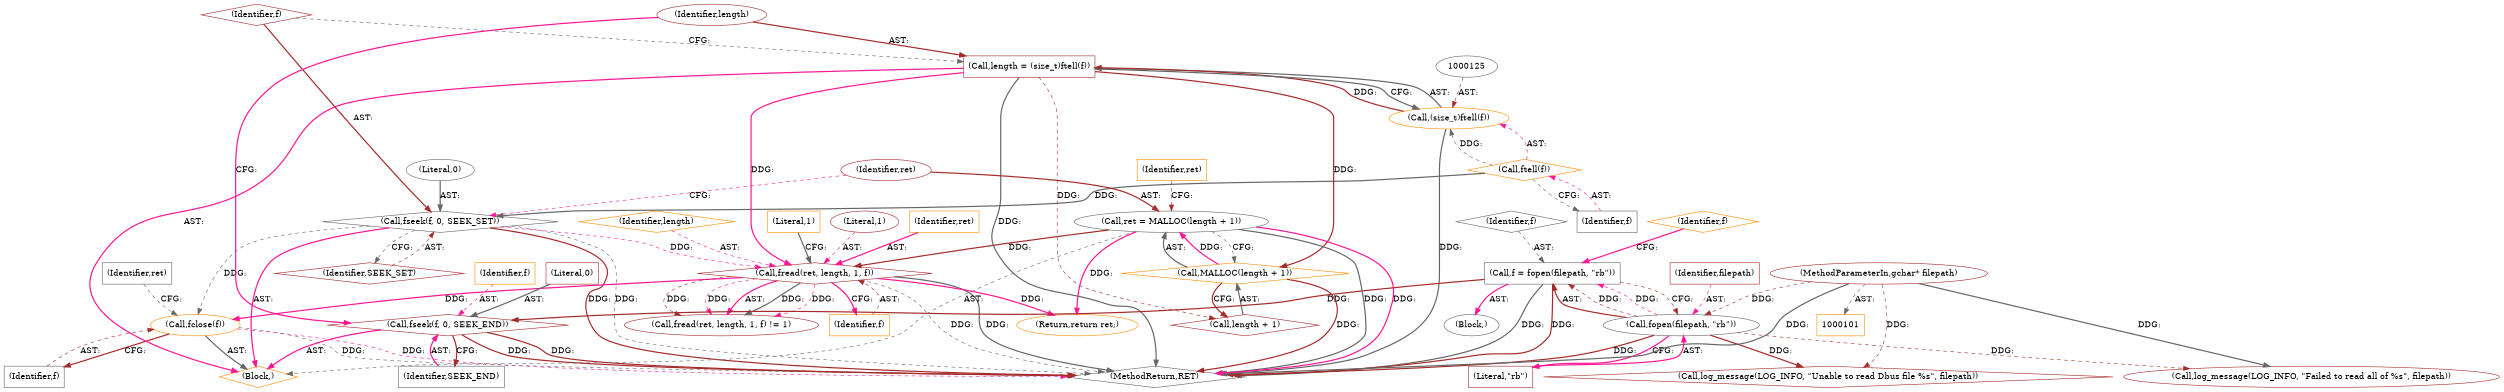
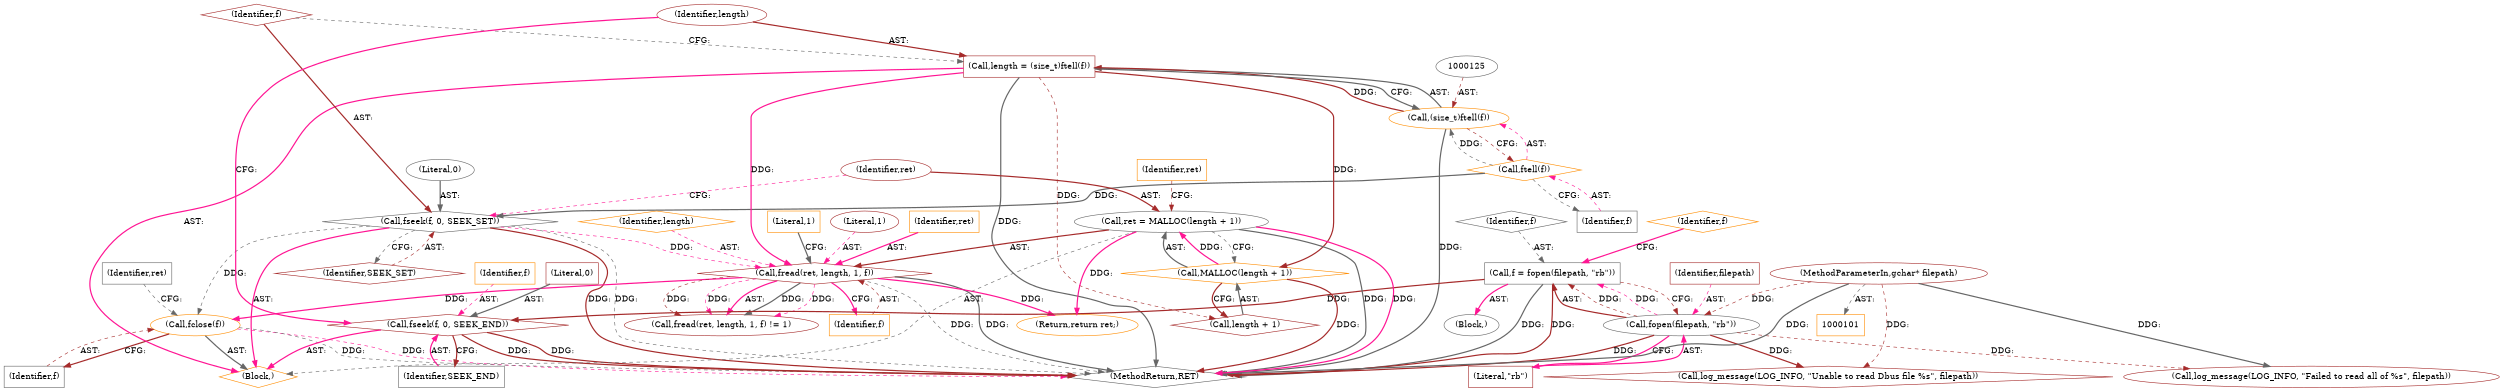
edge "(Call,(size_t)ftell(f))" -> "(Call,ftell(f))": added, label "CFG:"
edge "(Call,ret = MALLOC(length + 1))" -> "(Call,fread(ret, length, 1, f))": label "DDG: " -> "AST: "
